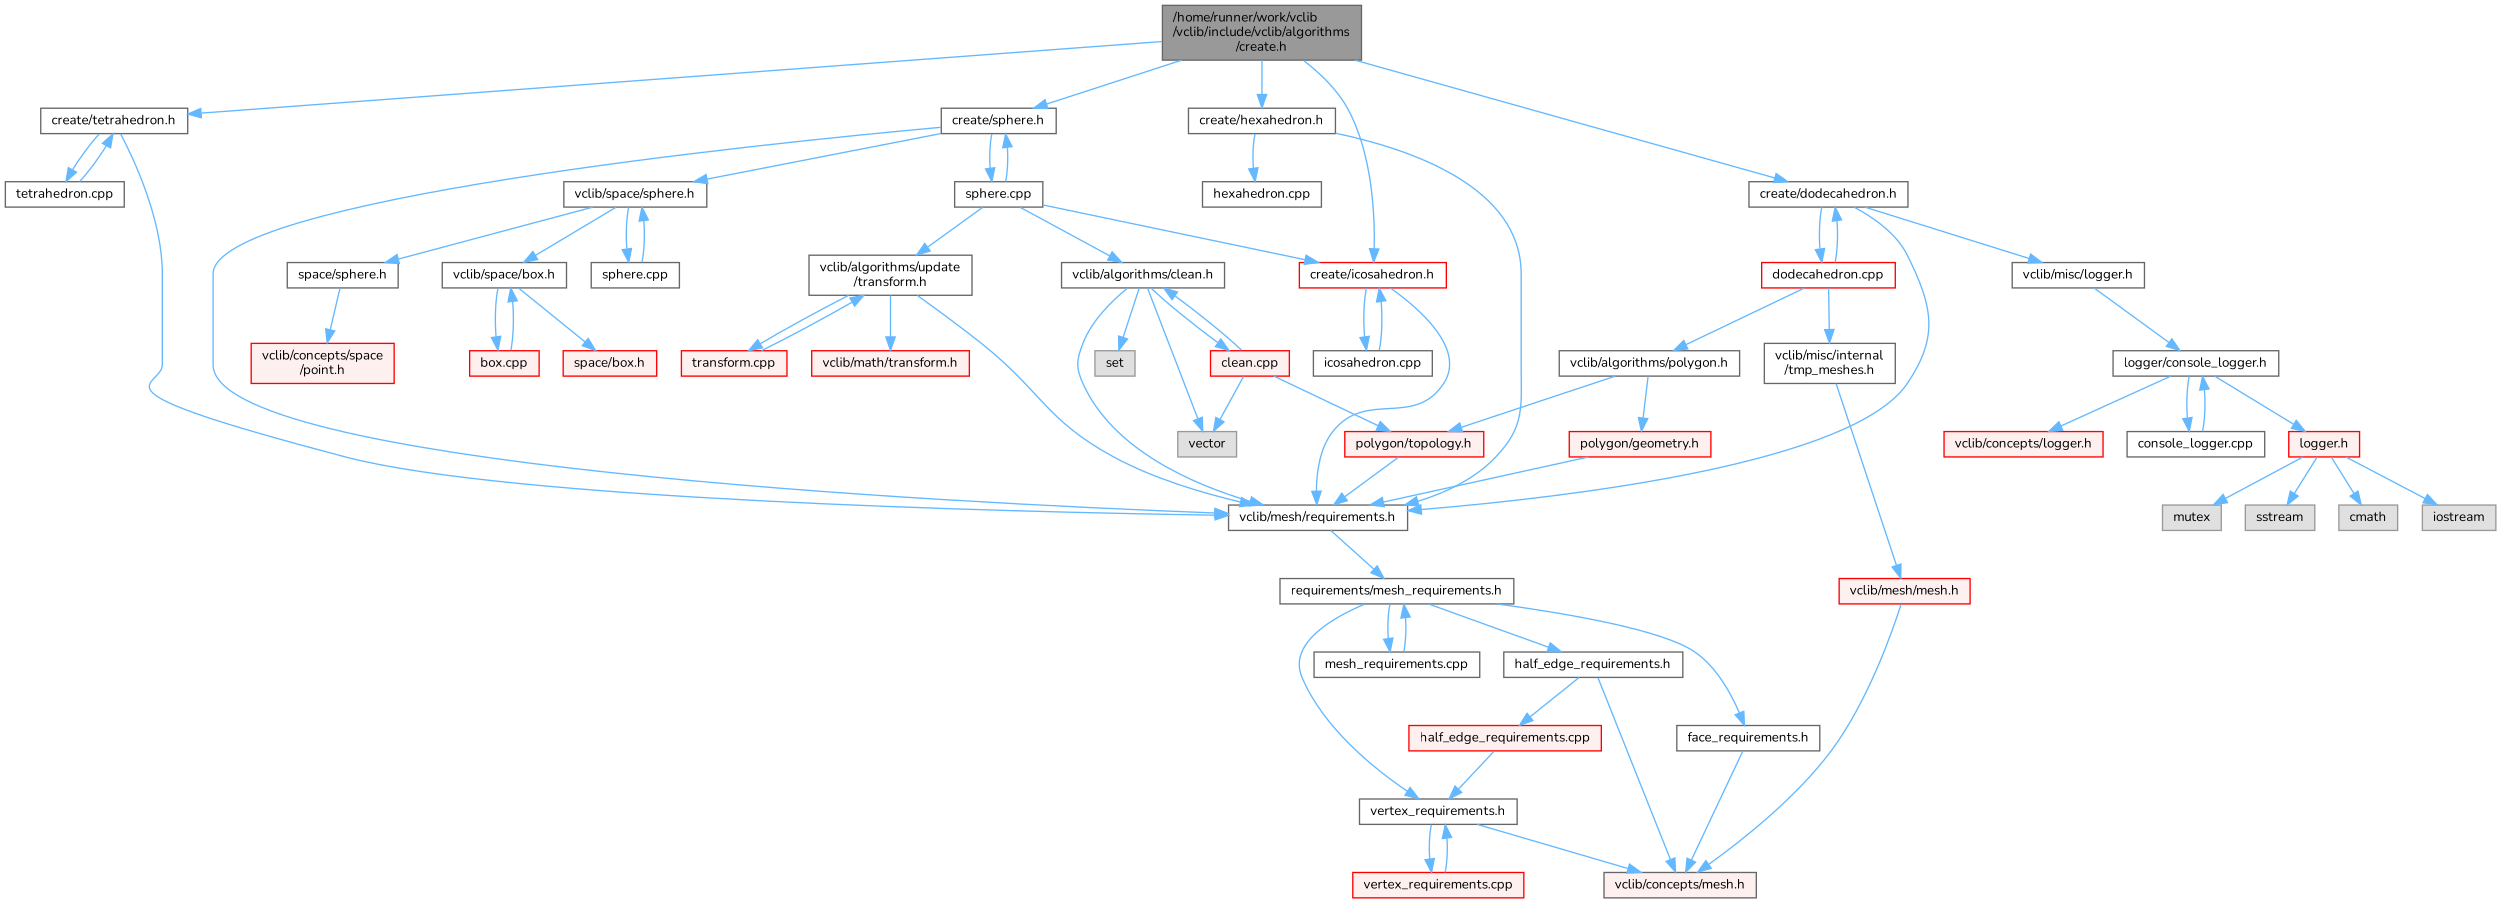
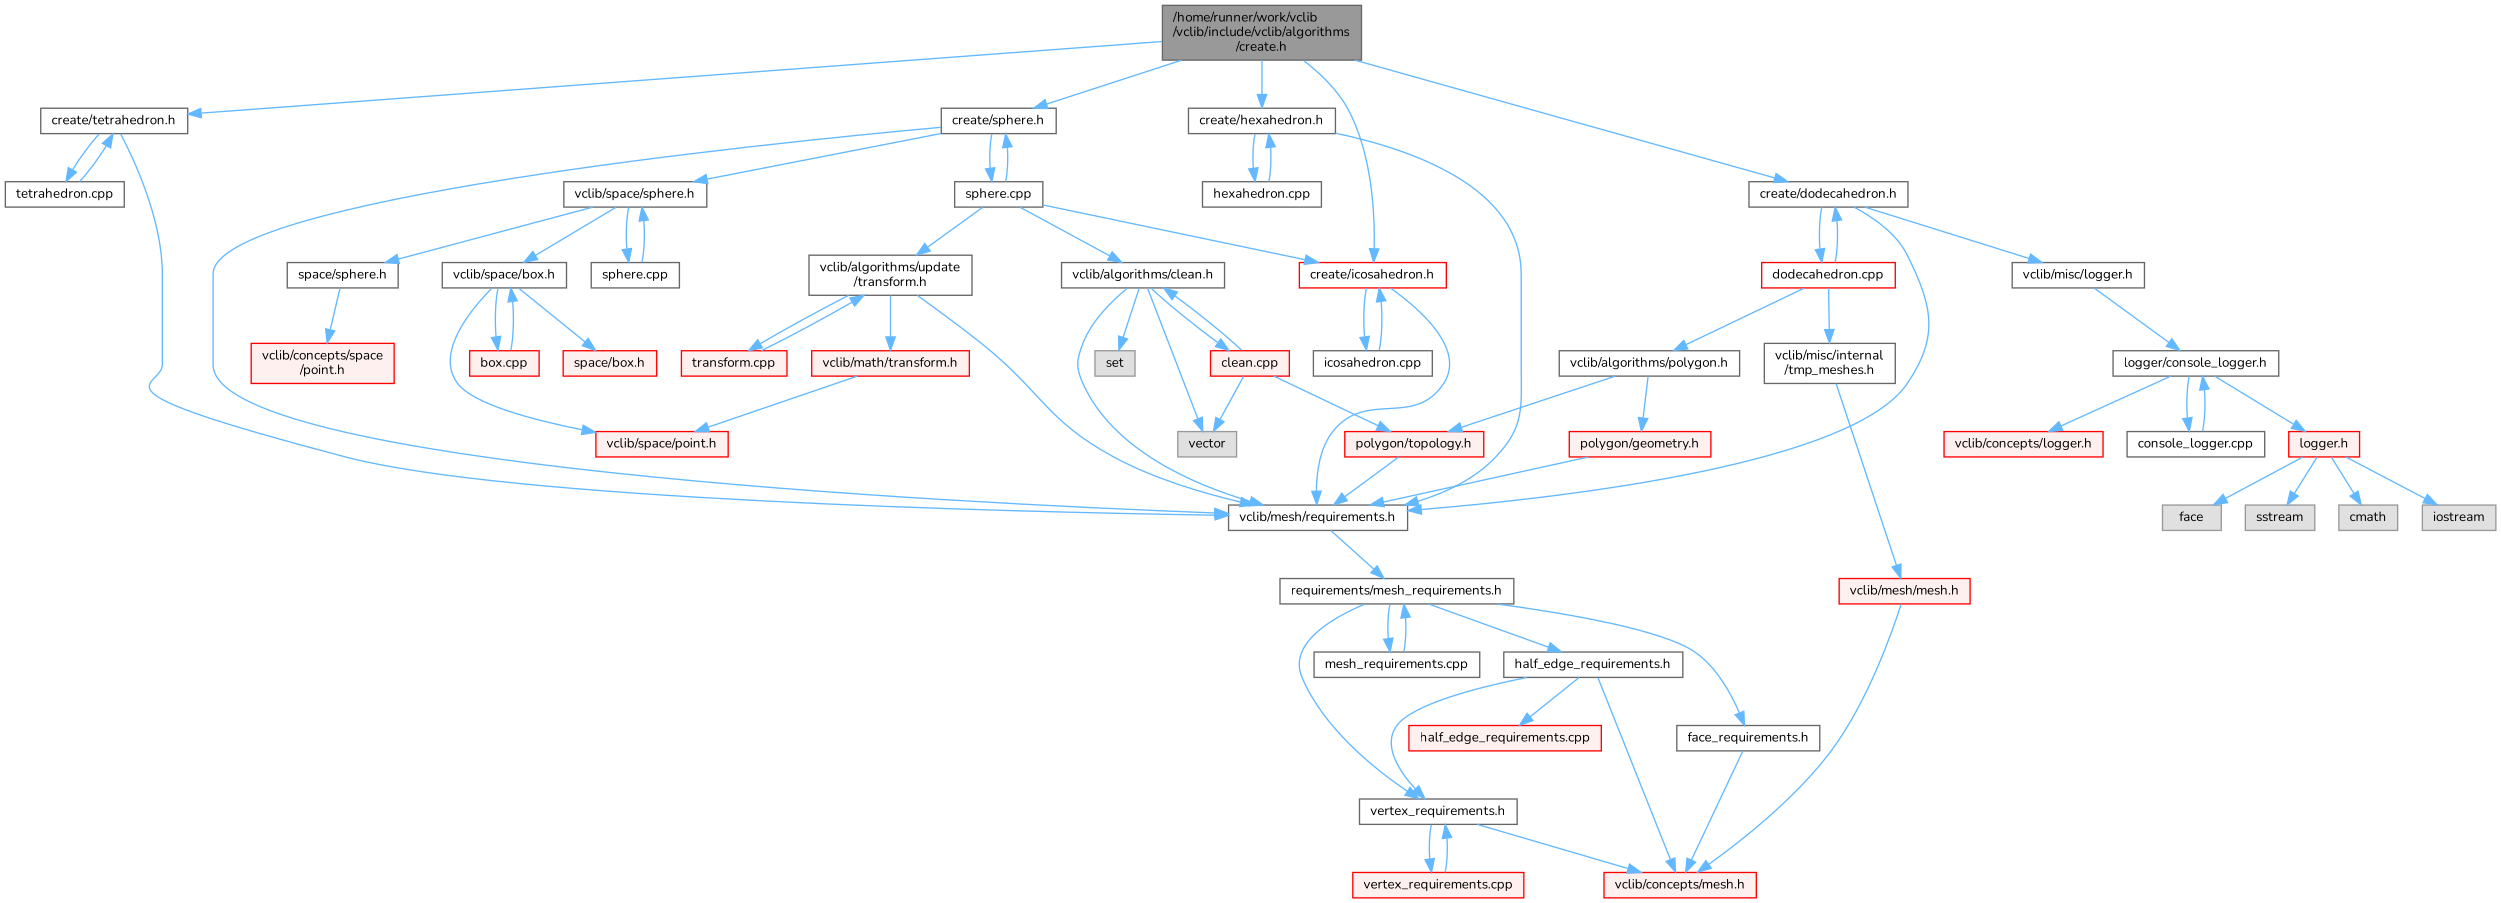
edge "hexahedron.cpp" -> "create/hexahedron.h": added
node "vclib/space/point.h": added
node "mutex": label "mutex" -> "face"
edge "half_edge_requirements.cpp" -> "vertex_requirements.h": now "half_edge_requirements.h" -> "vertex_requirements.h"
node "vclib/concepts/mesh.h": color grey40 -> red
